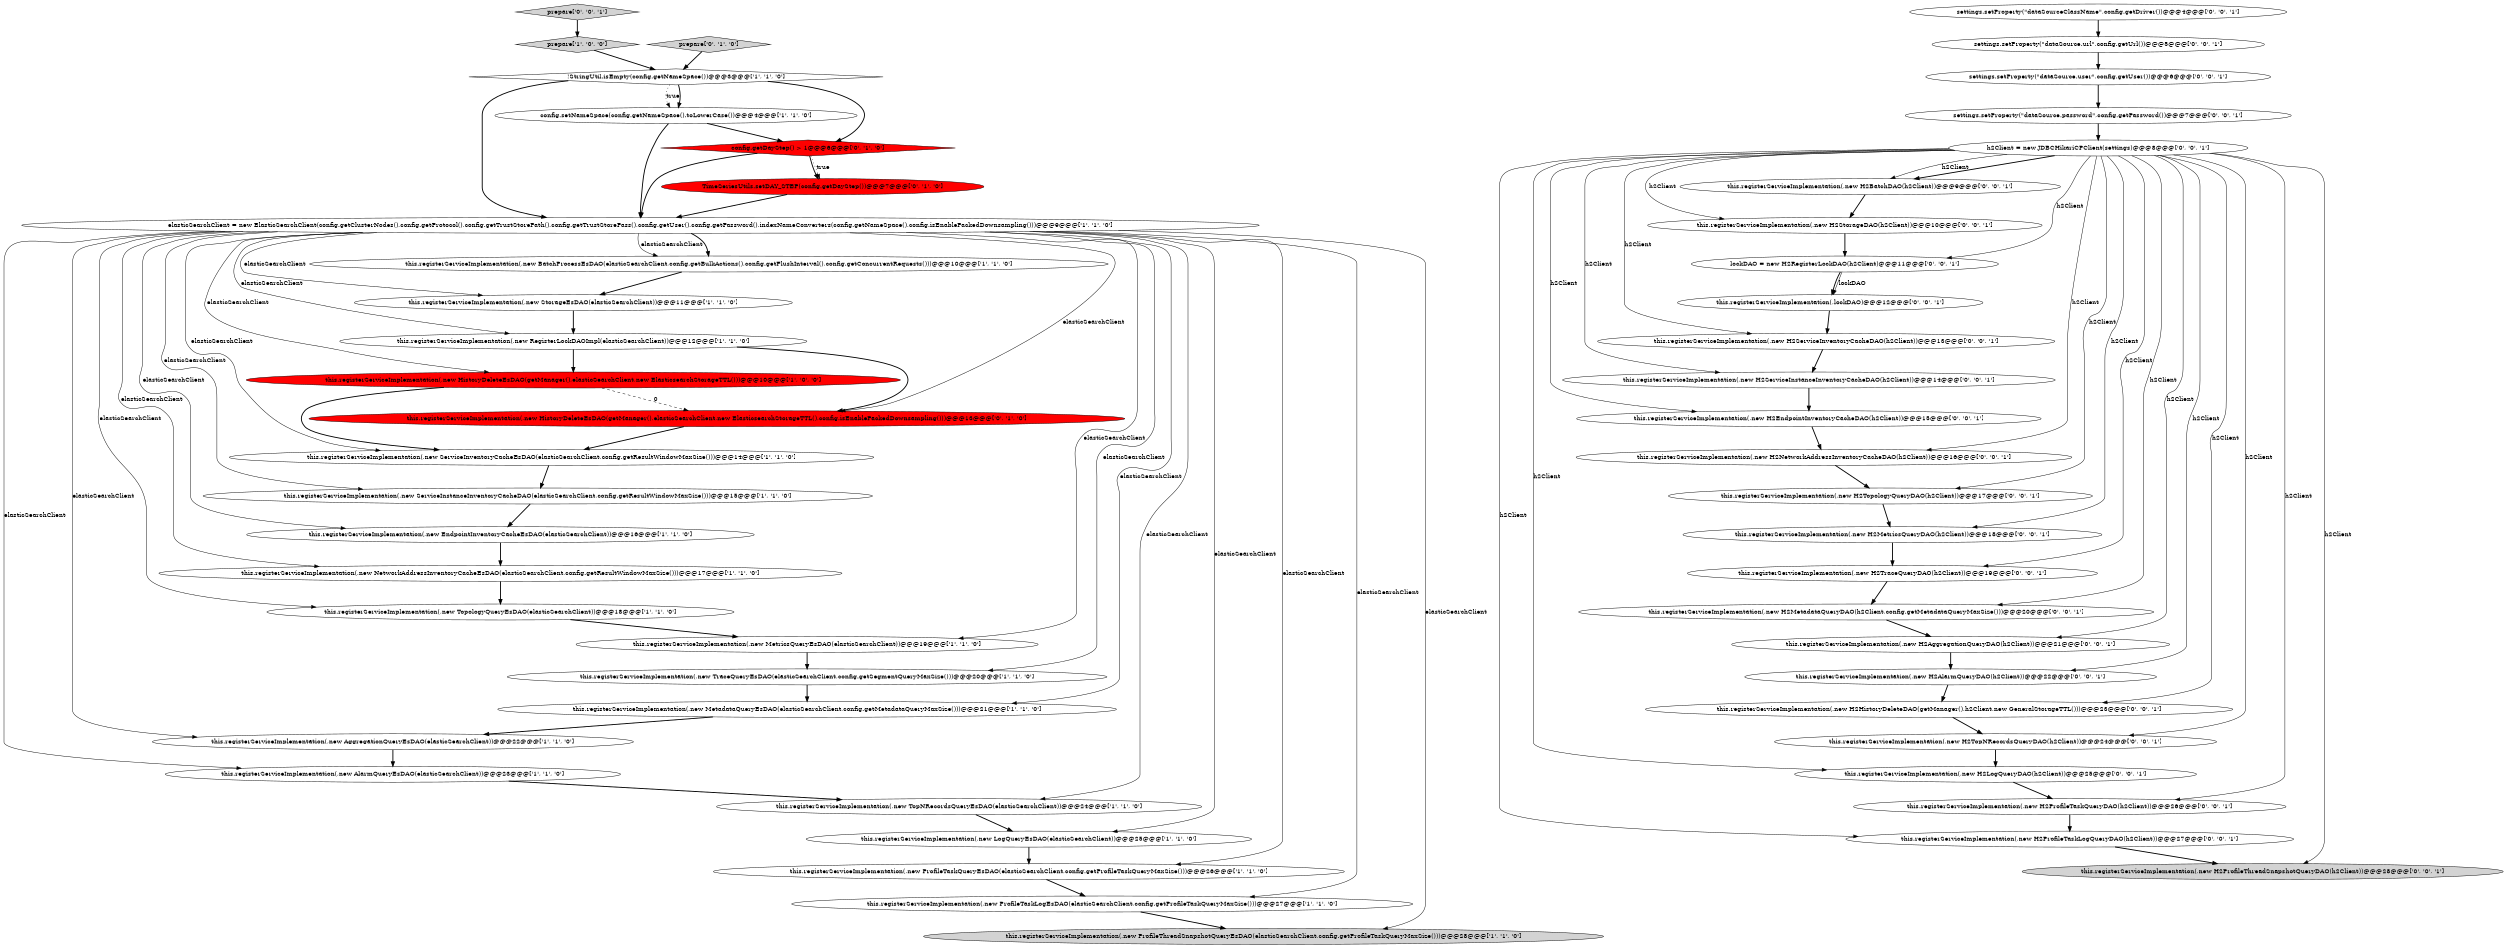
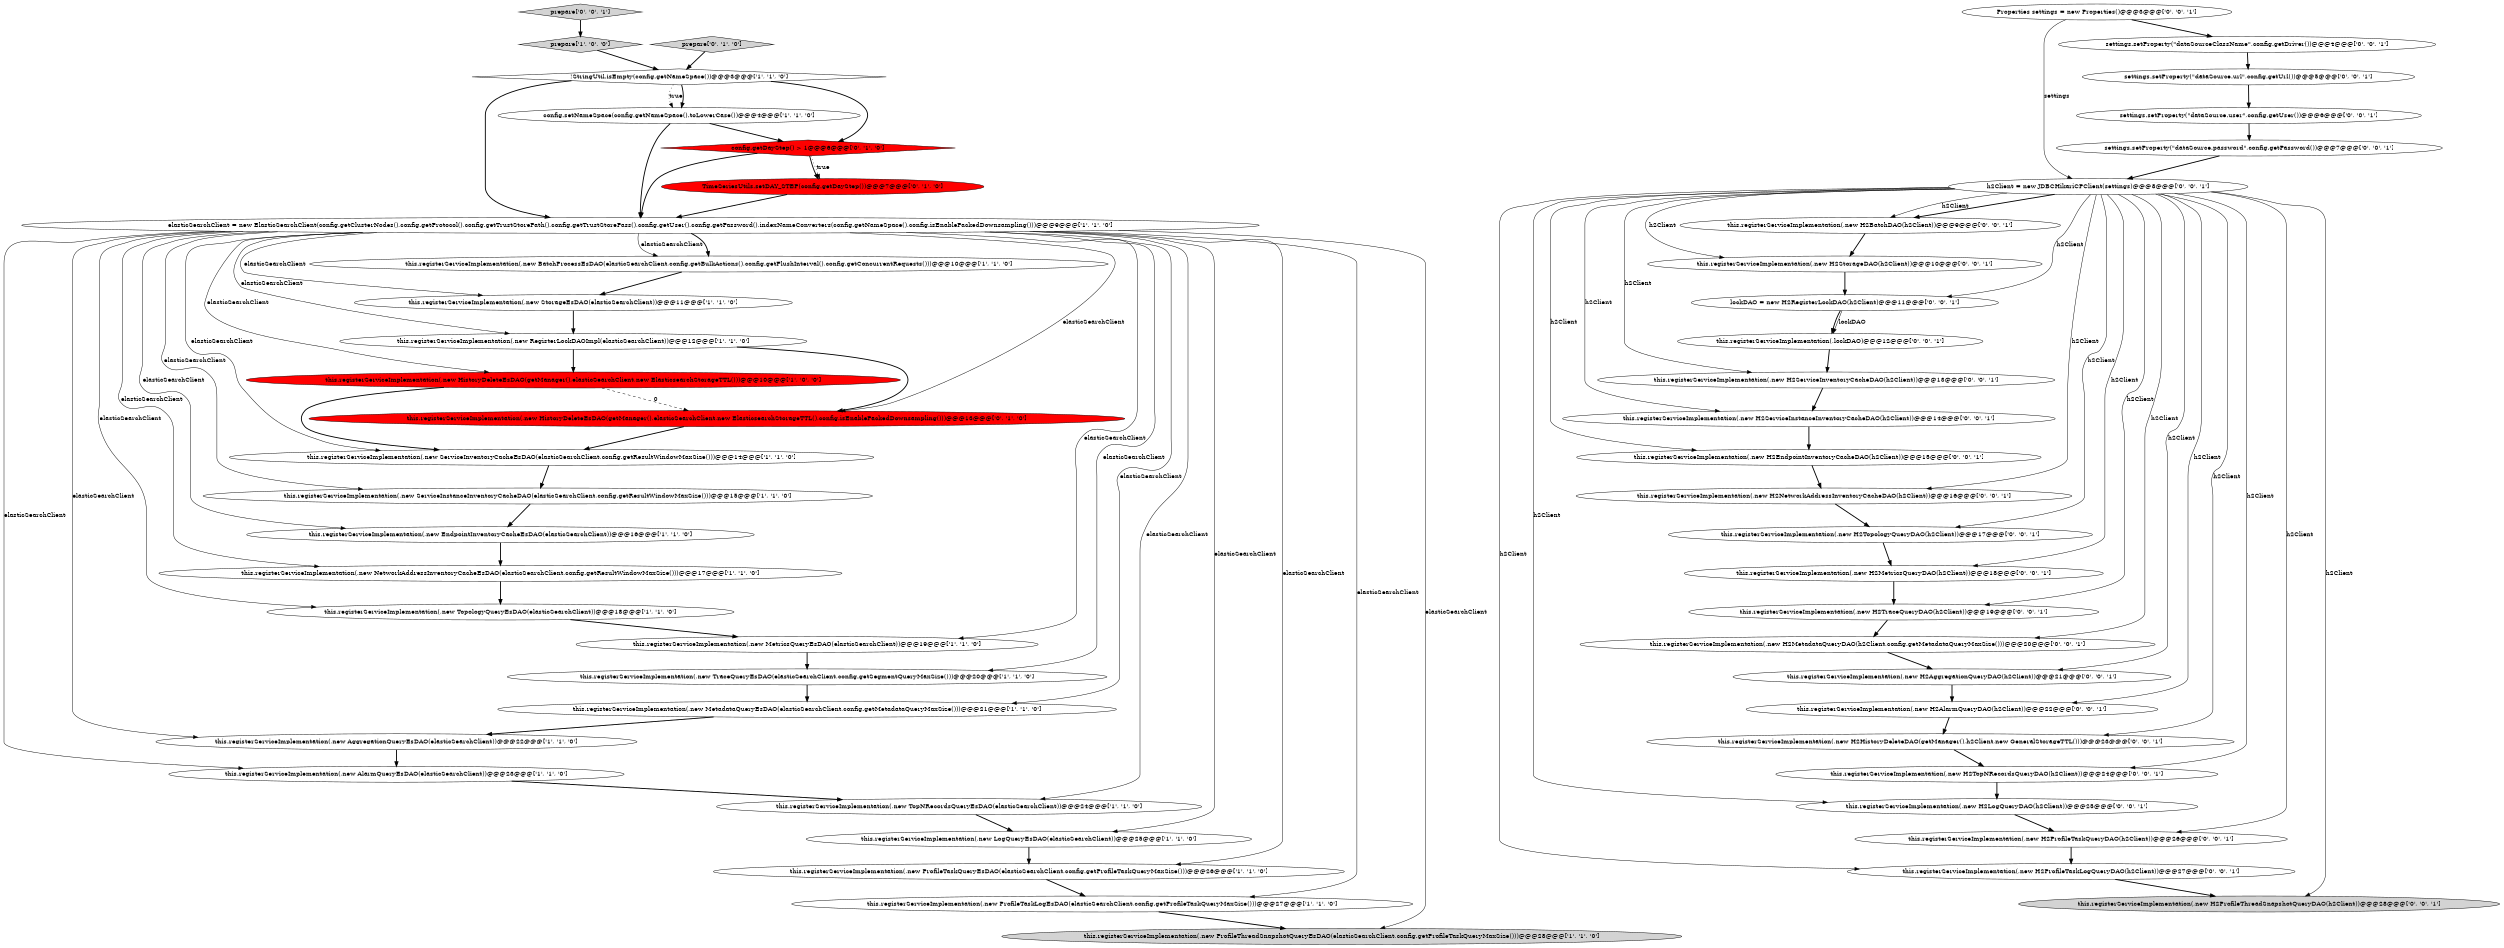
node "Properties settings = new Properties()@@@3@@@['0', '0', '1']": added
